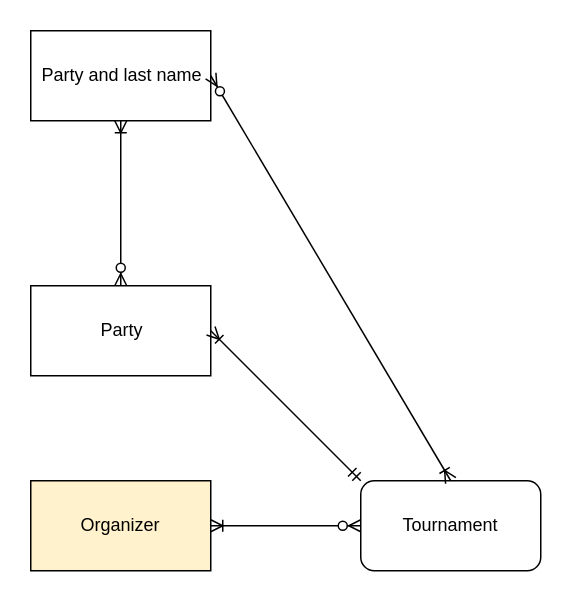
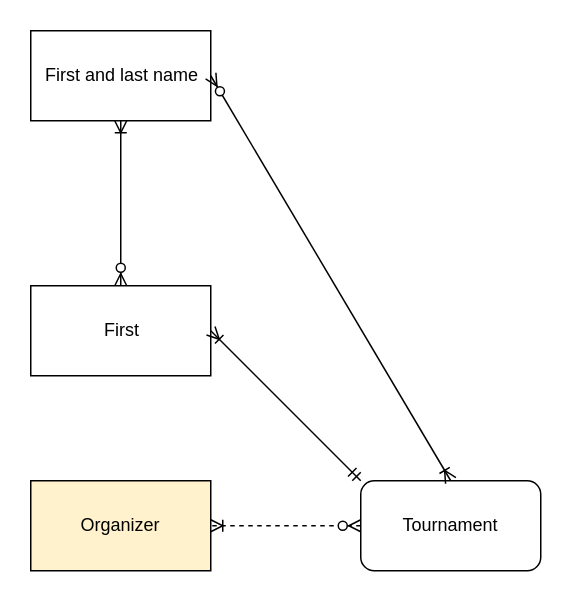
node "Party and last name": label "Party and last name" -> "First and last name"
node "Party": label "Party" -> "First"
edge "Organizer" -- "Tournament": style solid -> dashed
